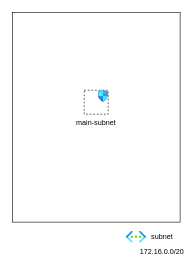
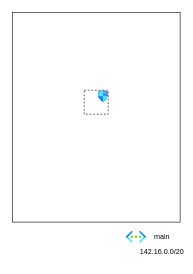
node "main-subnet": removed
node "subnet": label "subnet" -> "main"
node "172.16.0.0/20": label "172.16.0.0/20" -> "142.16.0.0/20"
